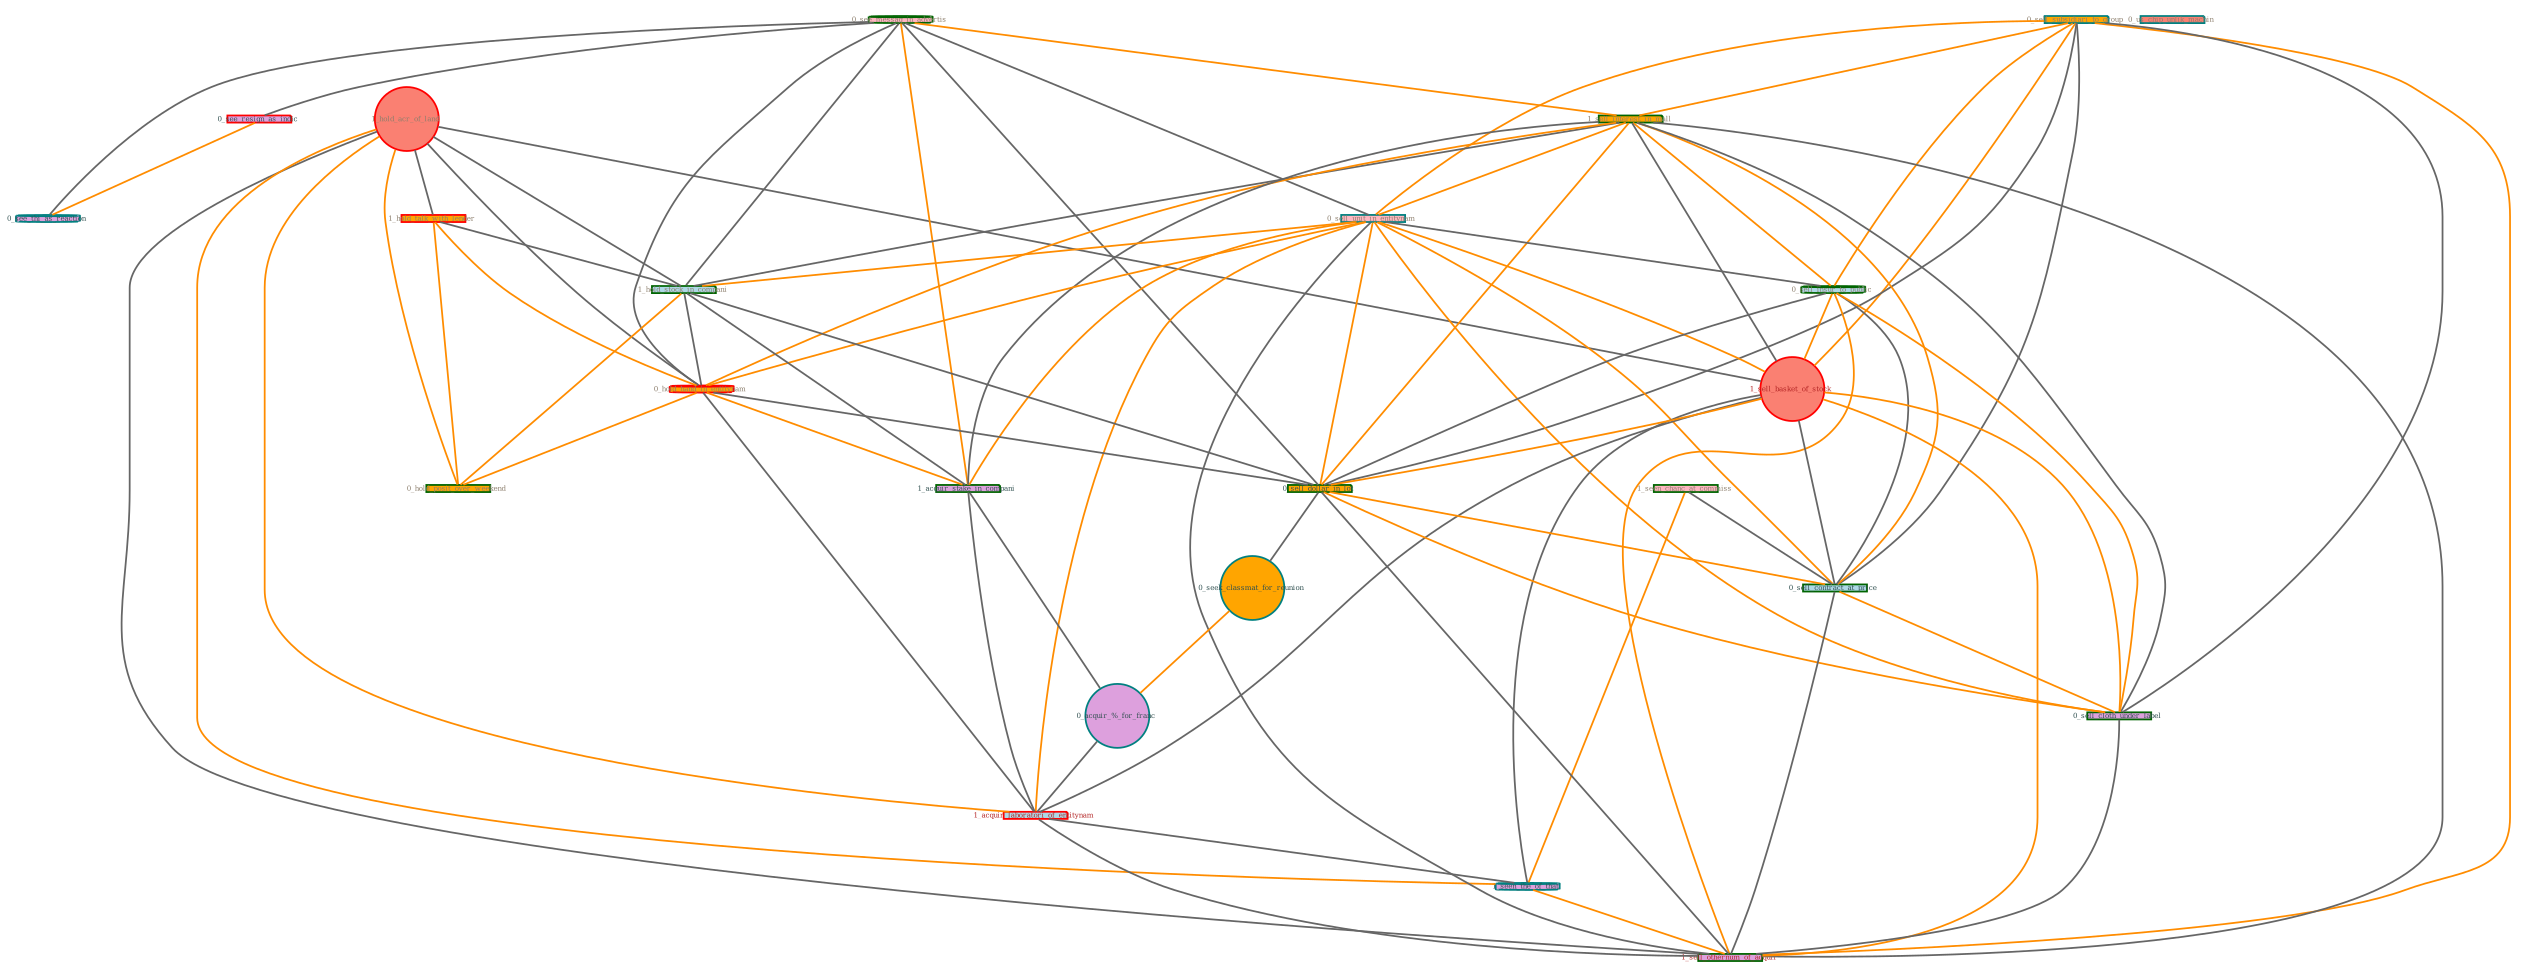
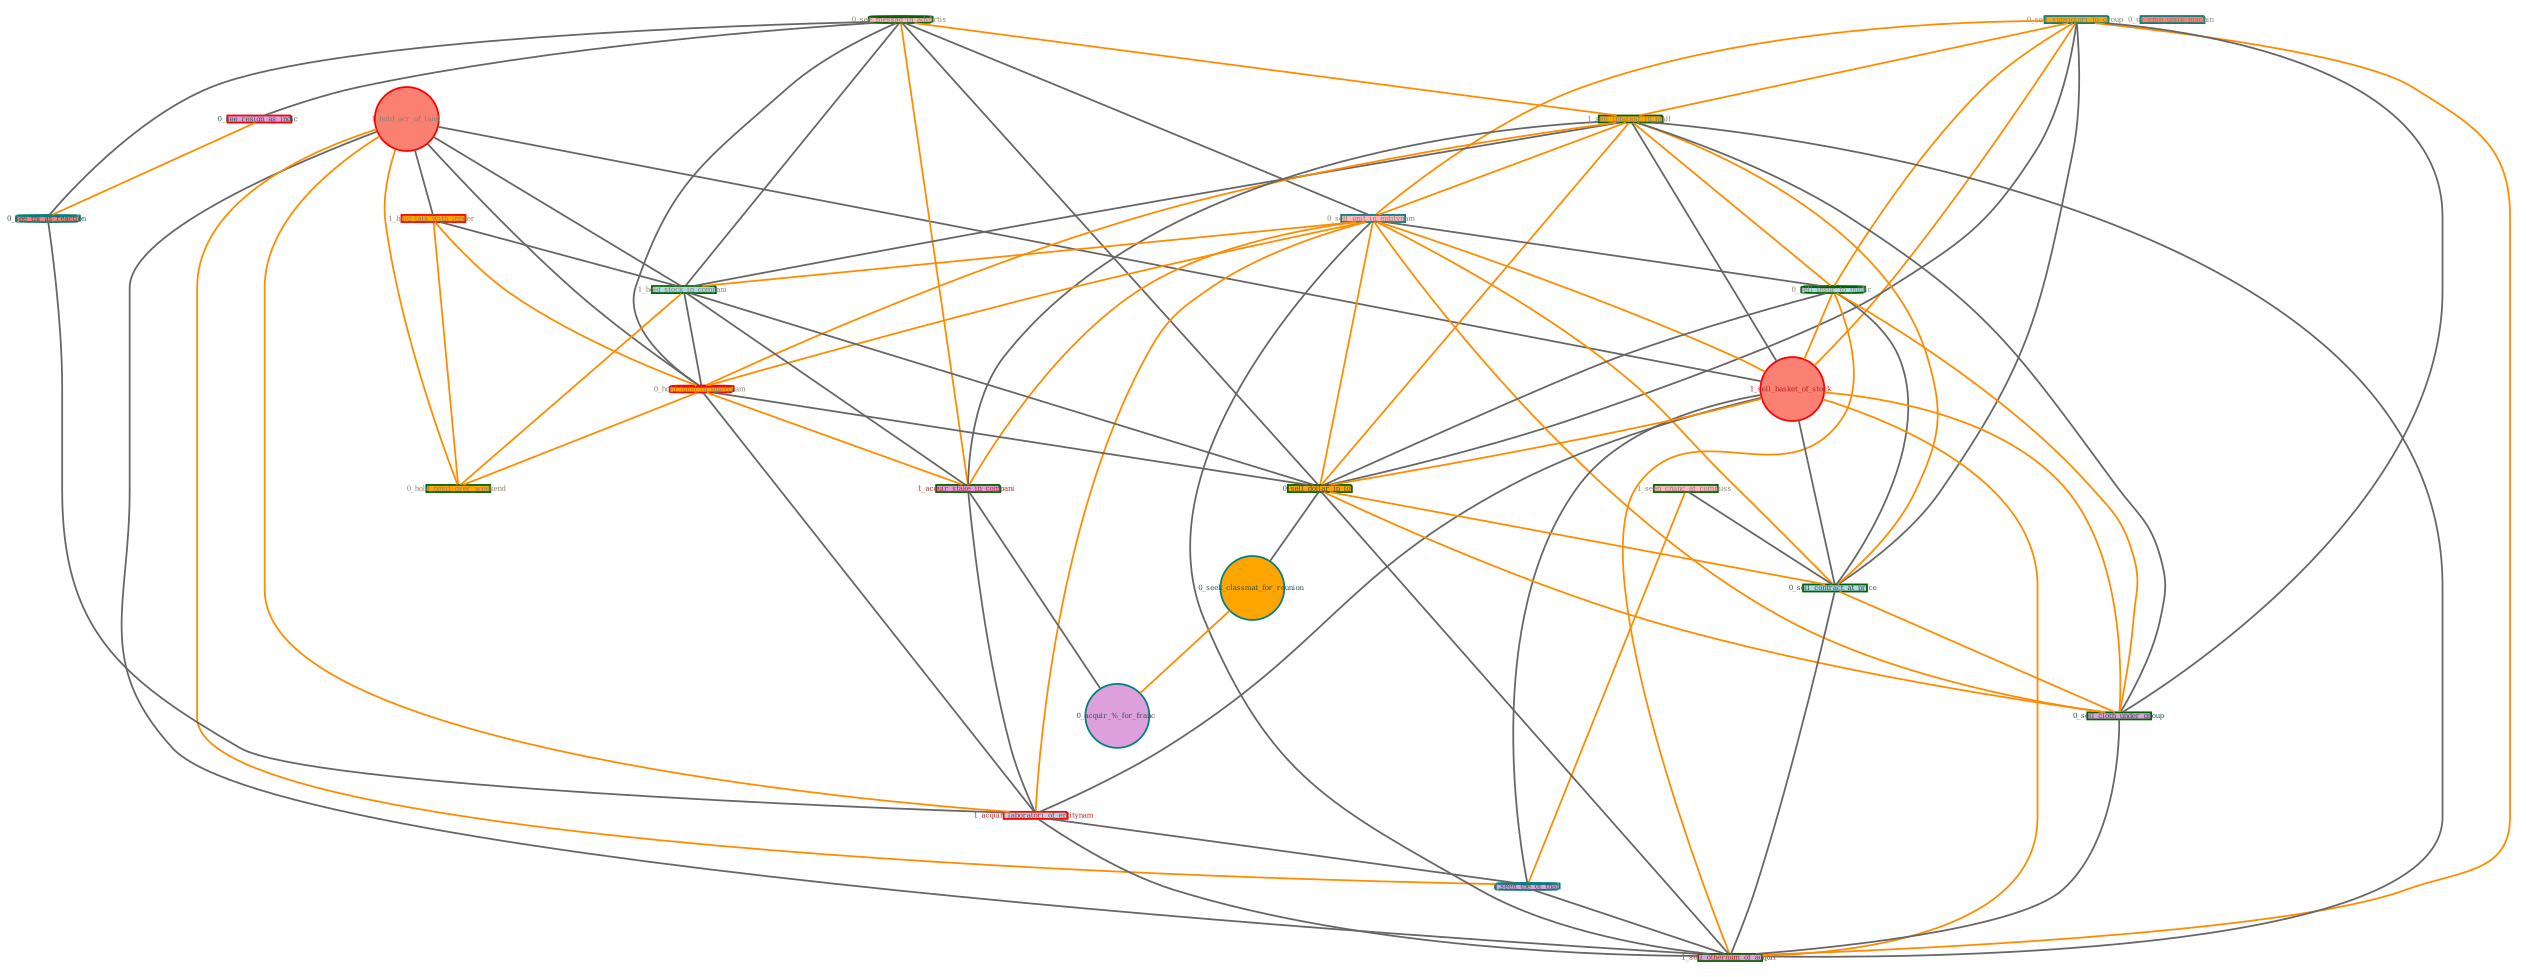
node "0_see_thi_as_reaction": fillcolor plum -> salmon
node "1_acquir_stake_in_compani": fontcolor #2f4f4f -> #b22222
node "0_sell_cloth_under_label": label "0_sell_cloth_under_label" -> "0_sell_cloth_under_group"
edge "0_acquir_%_for_franc" -- "1_acquir_laboratori_of_entitynam": now "0_see_thi_as_reaction" -- "1_acquir_laboratori_of_entitynam"
edge "1_seen_the_of_that" -- "1_sell_othernum_of_acquir": color darkorange -> gray40
